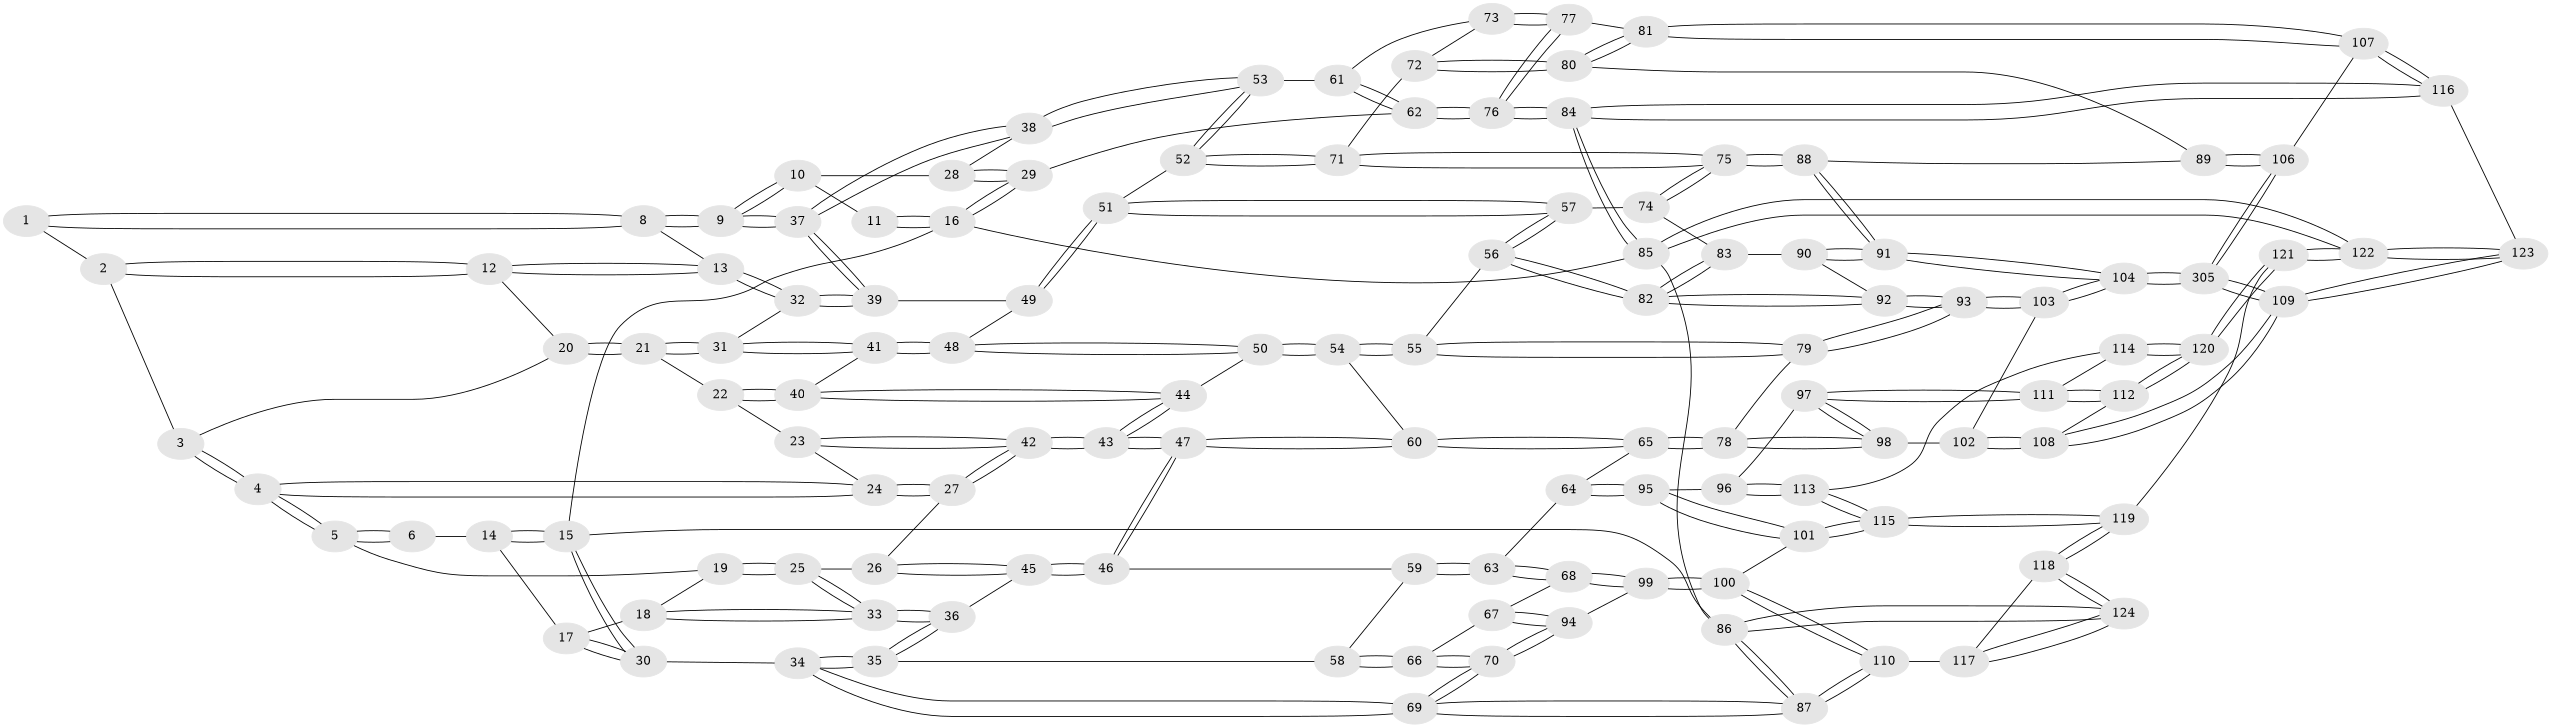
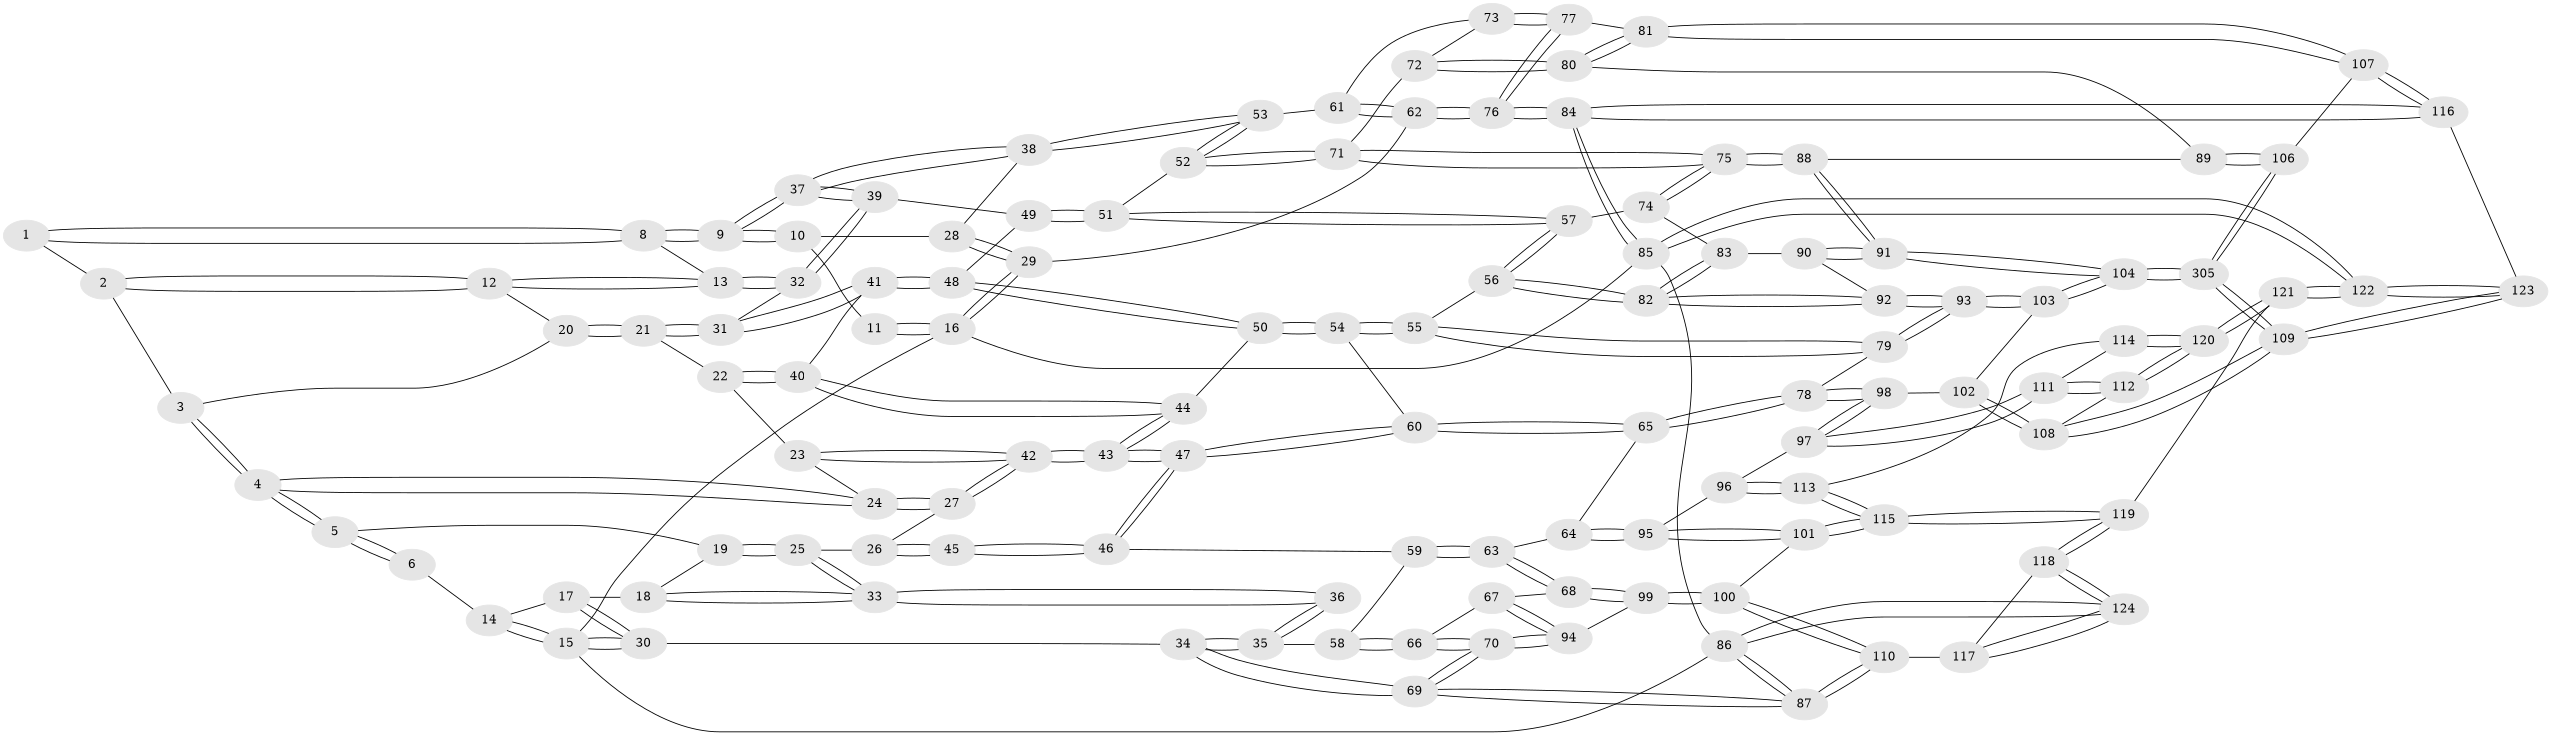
edge "45" -- "36": removed
